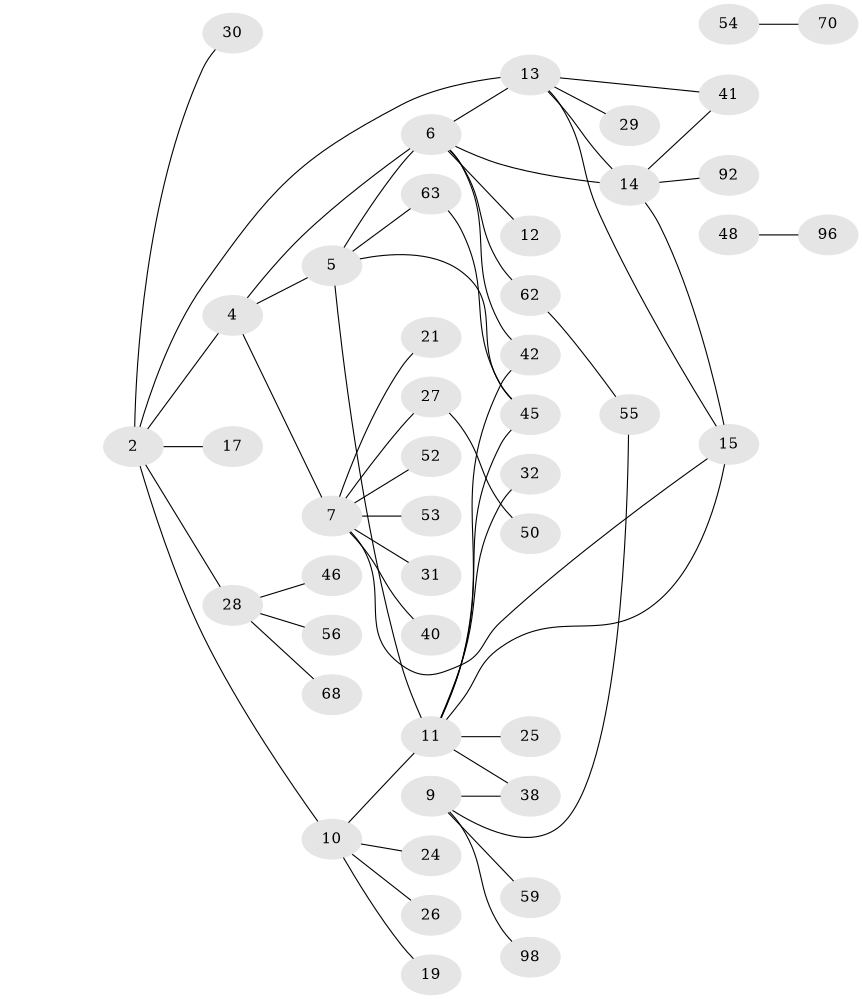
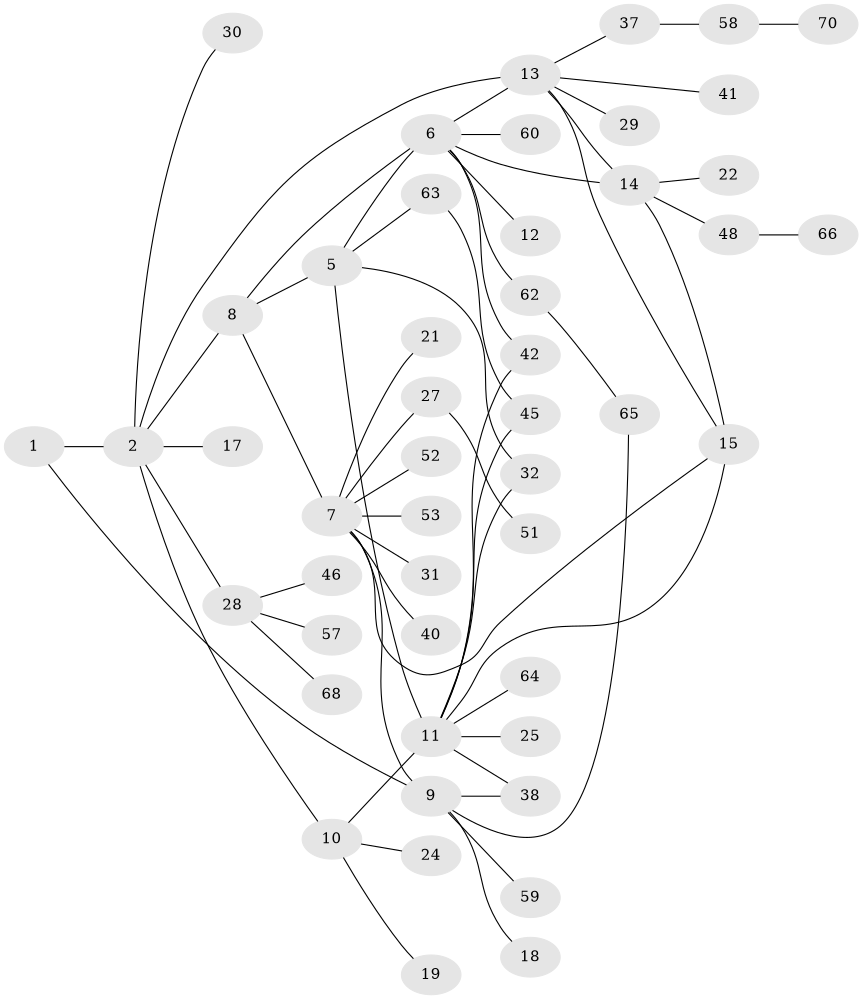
node "37": added
node "54": label "54" -> "58"
node "60": added
edge "41" -- "14": now "48" -- "14"
node "92": label "92" -> "22"
node "96": label "96" -> "66"
edge "5" -- "45": now "5" -- "32"
node "4": label "4" -> "8"
node "55": label "55" -> "65"
node "1": added
node "50": label "50" -> "51"
node "56": label "56" -> "57"
edge "7" -- "9": added
node "64": added
node "26": removed
node "98": label "98" -> "18"
